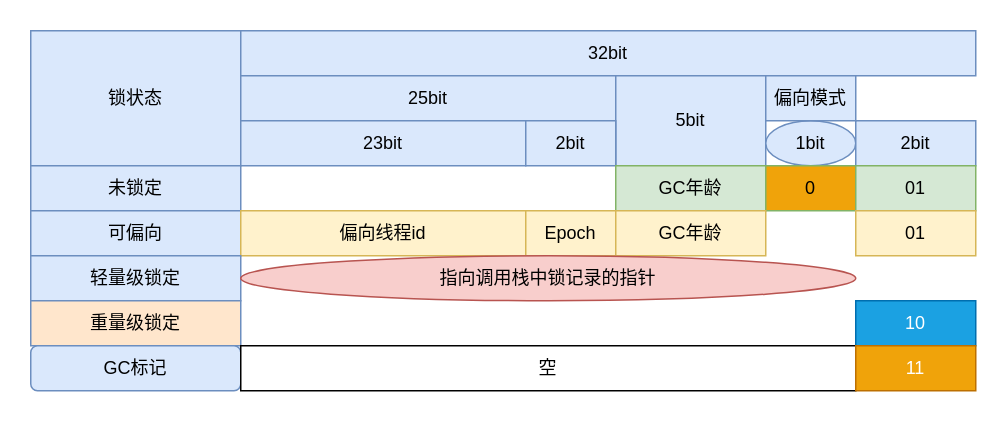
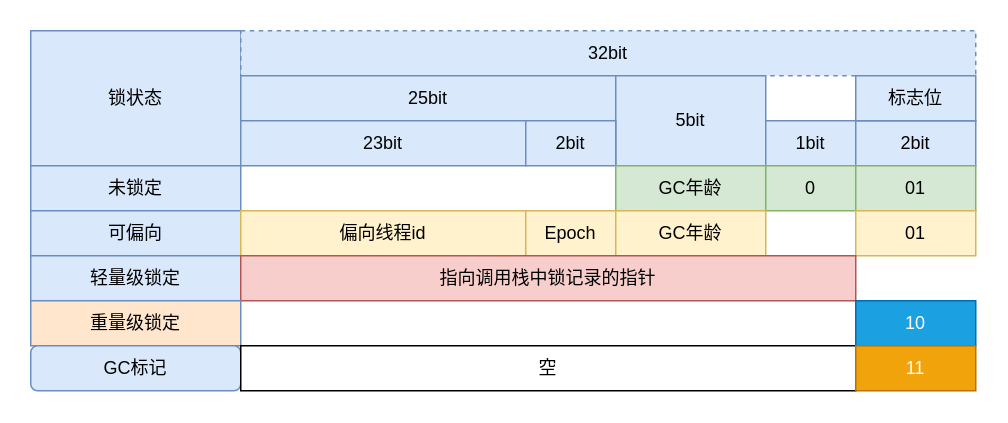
node "32bit": style solid -> dashed
node "偏向模式": removed
node "标志位": added
node "1bit": shape ellipse -> rectangle
node "0": fillcolor #f0a30a -> #d5e8d4
node "指向调用栈中锁记录的指针": shape ellipse -> rectangle
